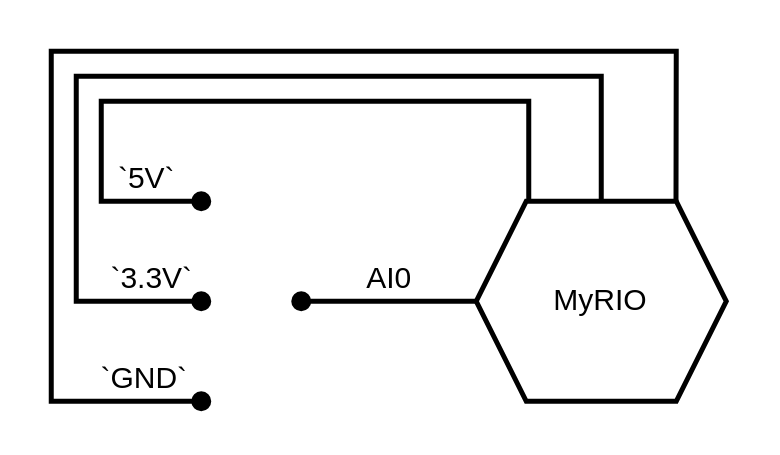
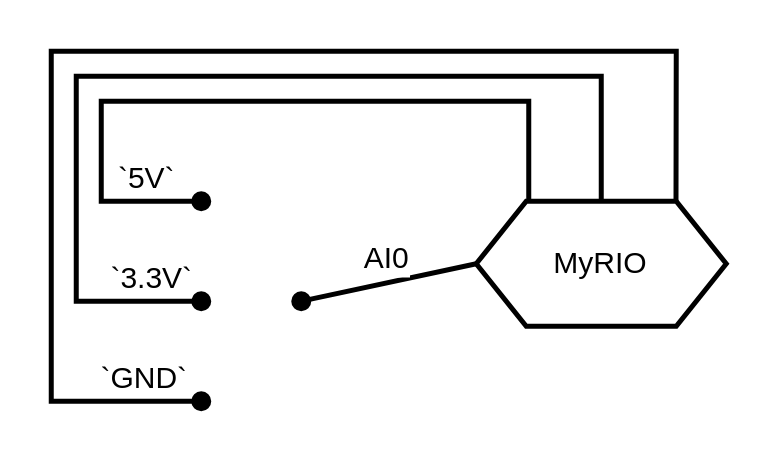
node "MyRIO": size 250x200 -> 250x125
